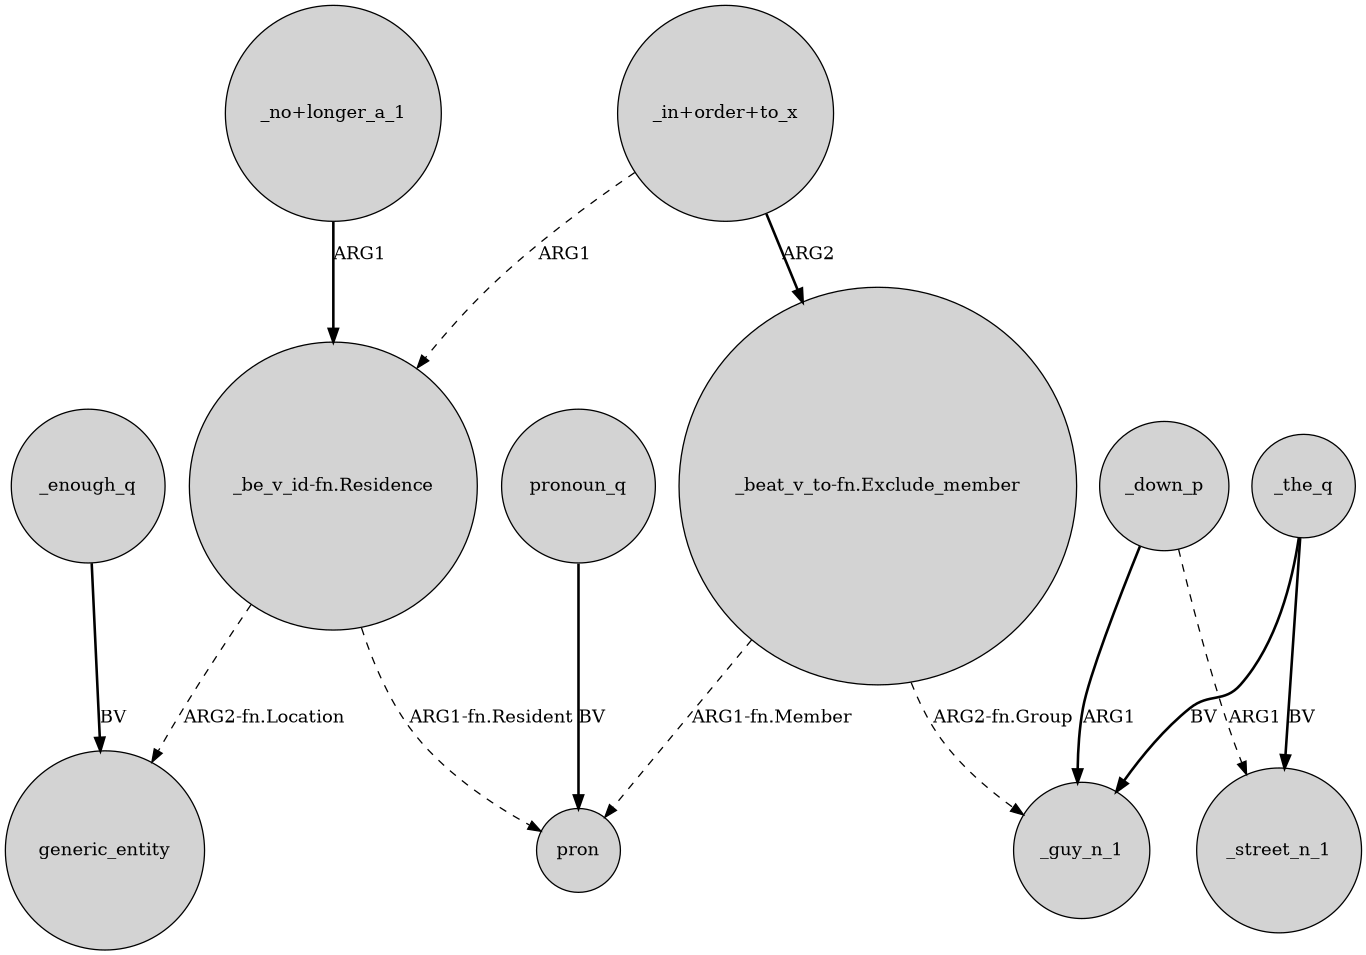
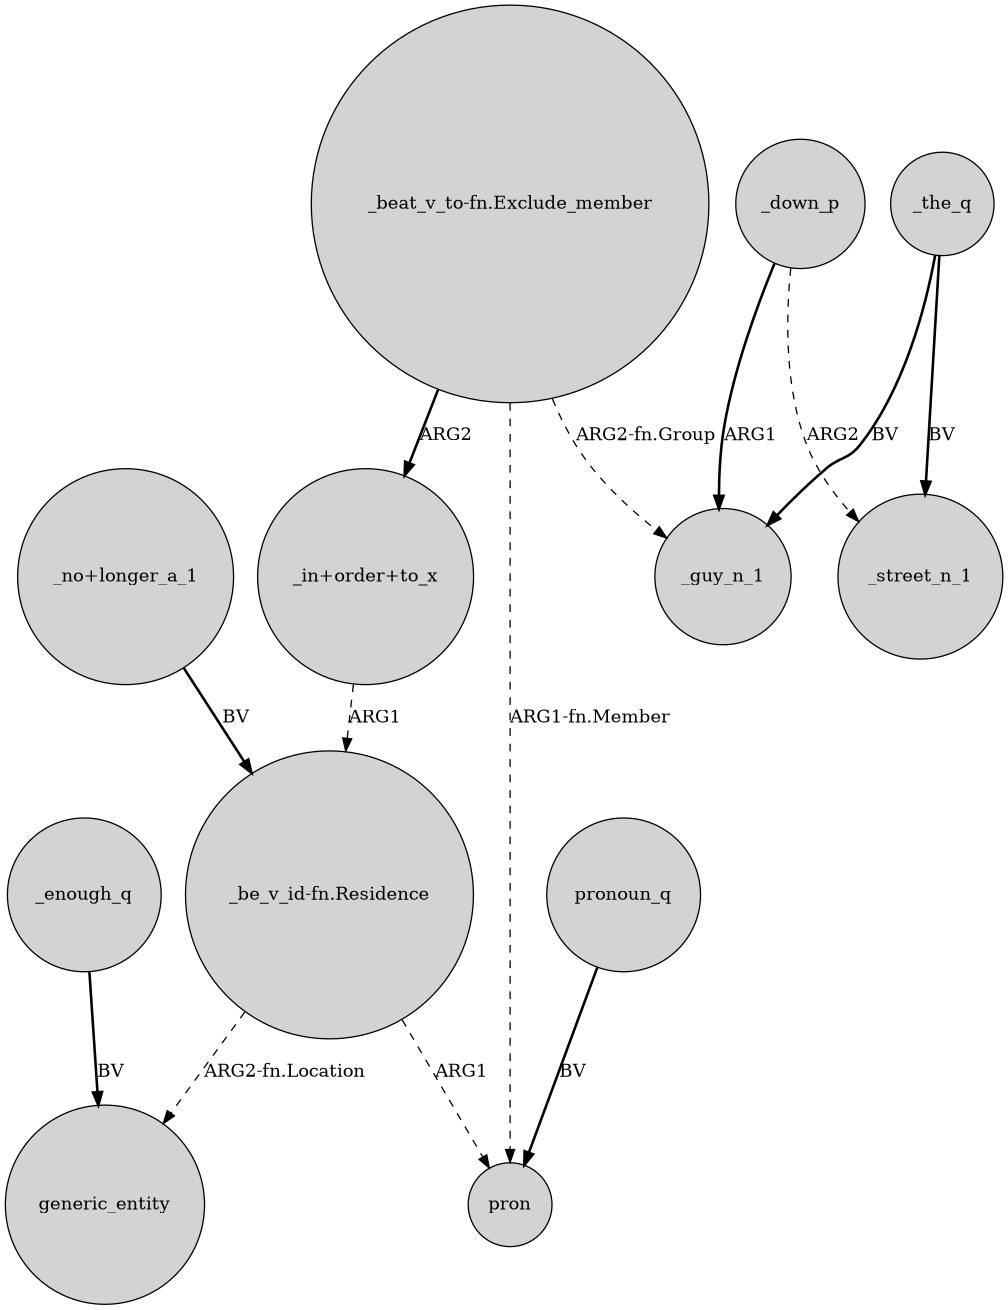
edge "_in+order+to_x" -> "_beat_v_to-fn.Exclude_member": reversed
edge "_no+longer_a_1" -> "_be_v_id-fn.Residence": label "ARG1" -> "BV"
edge "_be_v_id-fn.Residence" -> "pron": label "ARG1-fn.Resident" -> "ARG1"
edge "_down_p" -> "_street_n_1": label "ARG1" -> "ARG2"
